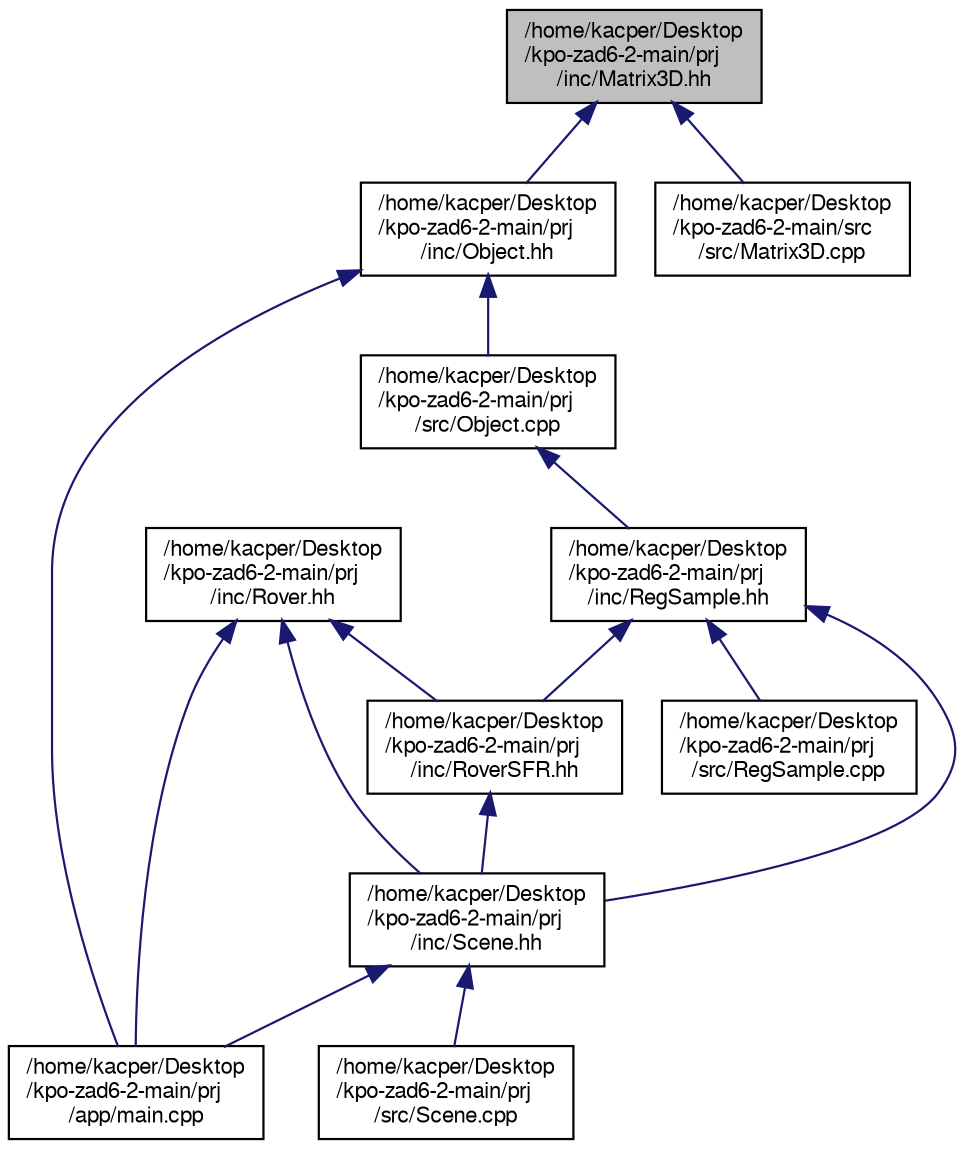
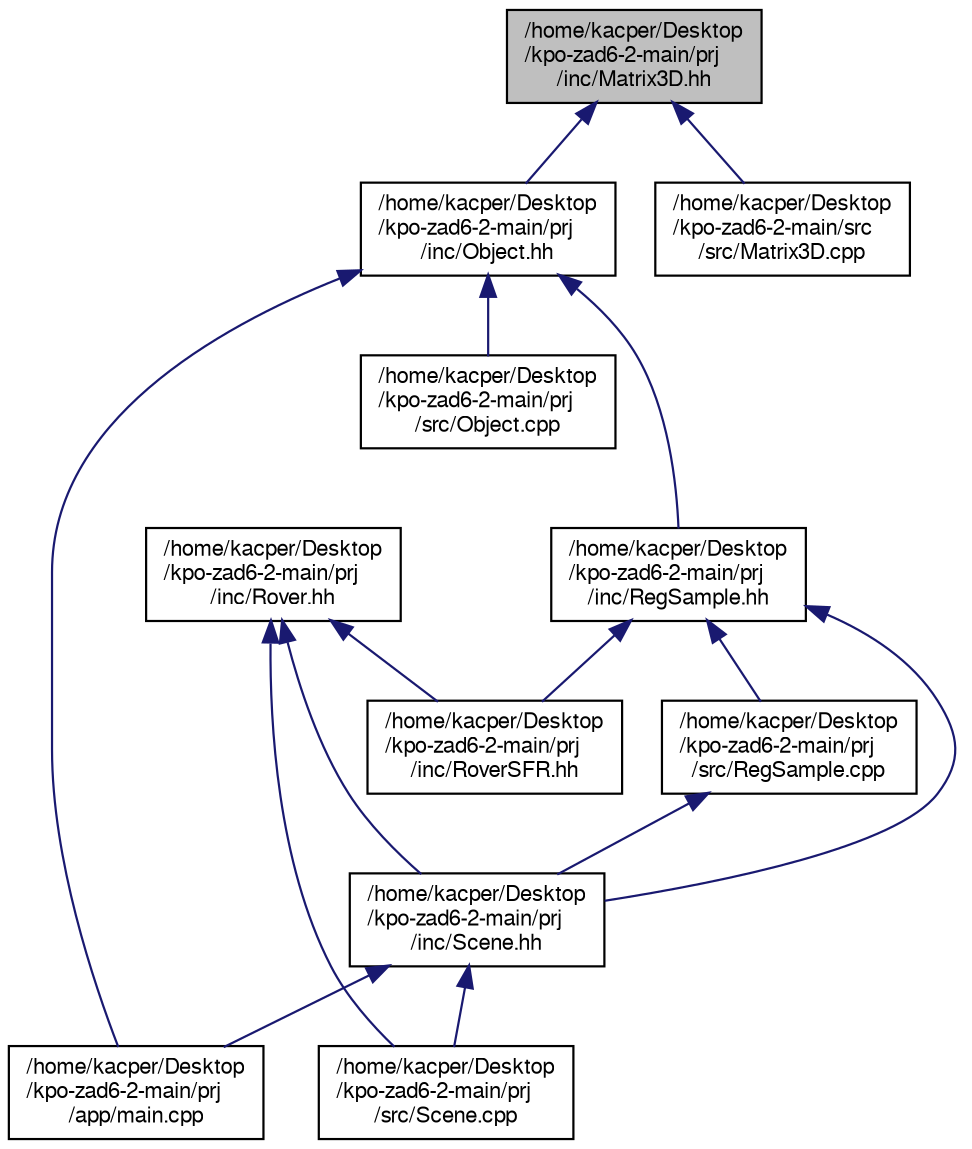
edge "/home/kacper/Desktop /kpo-zad6-2-main/prj /inc/RegSample.hh" -> "/home/kacper/Desktop /kpo-zad6-2-main/prj /src/Object.cpp": now "/home/kacper/Desktop /kpo-zad6-2-main/prj /inc/RegSample.hh" -> "/home/kacper/Desktop /kpo-zad6-2-main/prj /inc/Object.hh"
edge "/home/kacper/Desktop /kpo-zad6-2-main/prj /app/main.cpp" -> "/home/kacper/Desktop /kpo-zad6-2-main/prj /inc/Rover.hh": now "/home/kacper/Desktop /kpo-zad6-2-main/prj /src/Scene.cpp" -> "/home/kacper/Desktop /kpo-zad6-2-main/prj /inc/Rover.hh"
edge "/home/kacper/Desktop /kpo-zad6-2-main/prj /inc/Scene.hh" -> "/home/kacper/Desktop /kpo-zad6-2-main/prj /inc/RoverSFR.hh": now "/home/kacper/Desktop /kpo-zad6-2-main/prj /inc/Scene.hh" -> "/home/kacper/Desktop /kpo-zad6-2-main/prj /src/RegSample.cpp"
